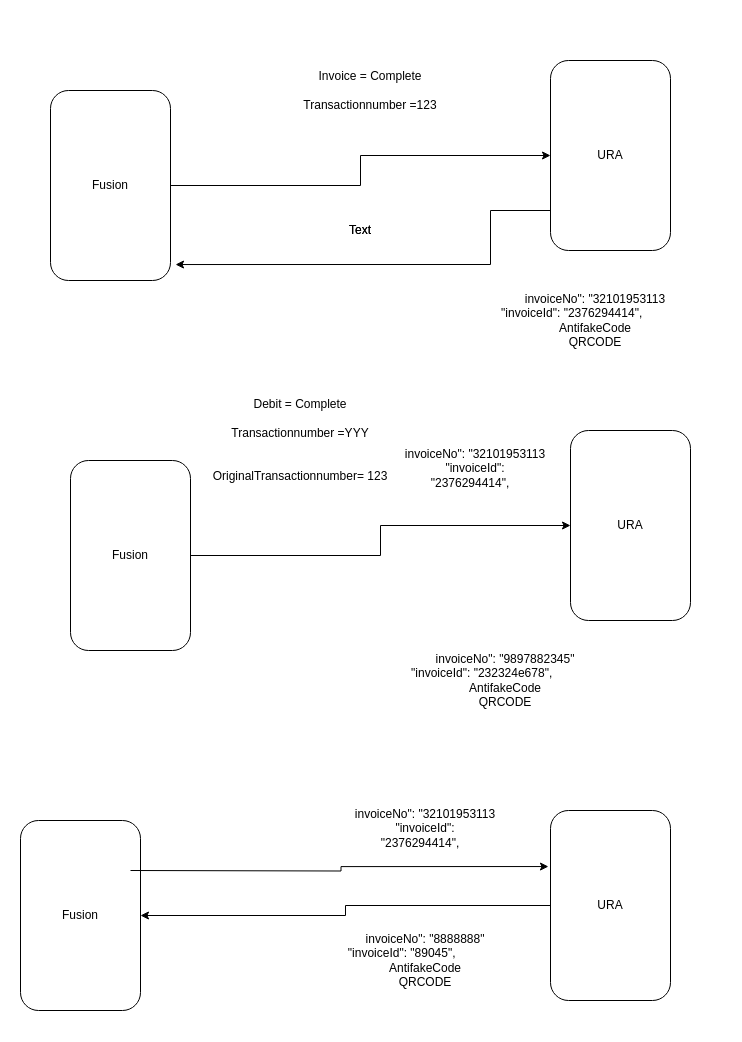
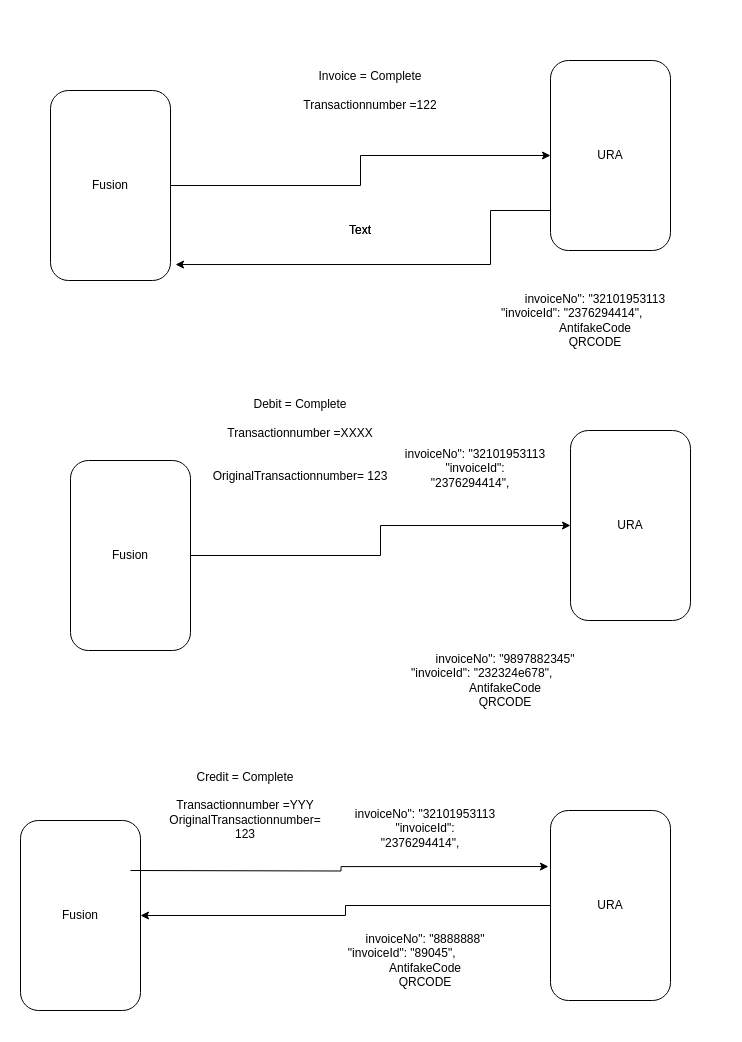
node "Invoice = Complete Transactionnumber =123": label "Invoice = Complete Transactionnumber =123" -> "Invoice = Complete Transactionnumber =122"
node "Debit = Complete Transactionnumber =YYY OriginalTransactionnumber= 123": label "Debit = Complete Transactionnumber =YYY OriginalTransactionnumber= 123" -> "Debit = Complete Transactionnumber =XXXX OriginalTransactionnumber= 123"
node "Credit = Complete Transactionnumber =YYY OriginalTransactionnumber= 123": added
